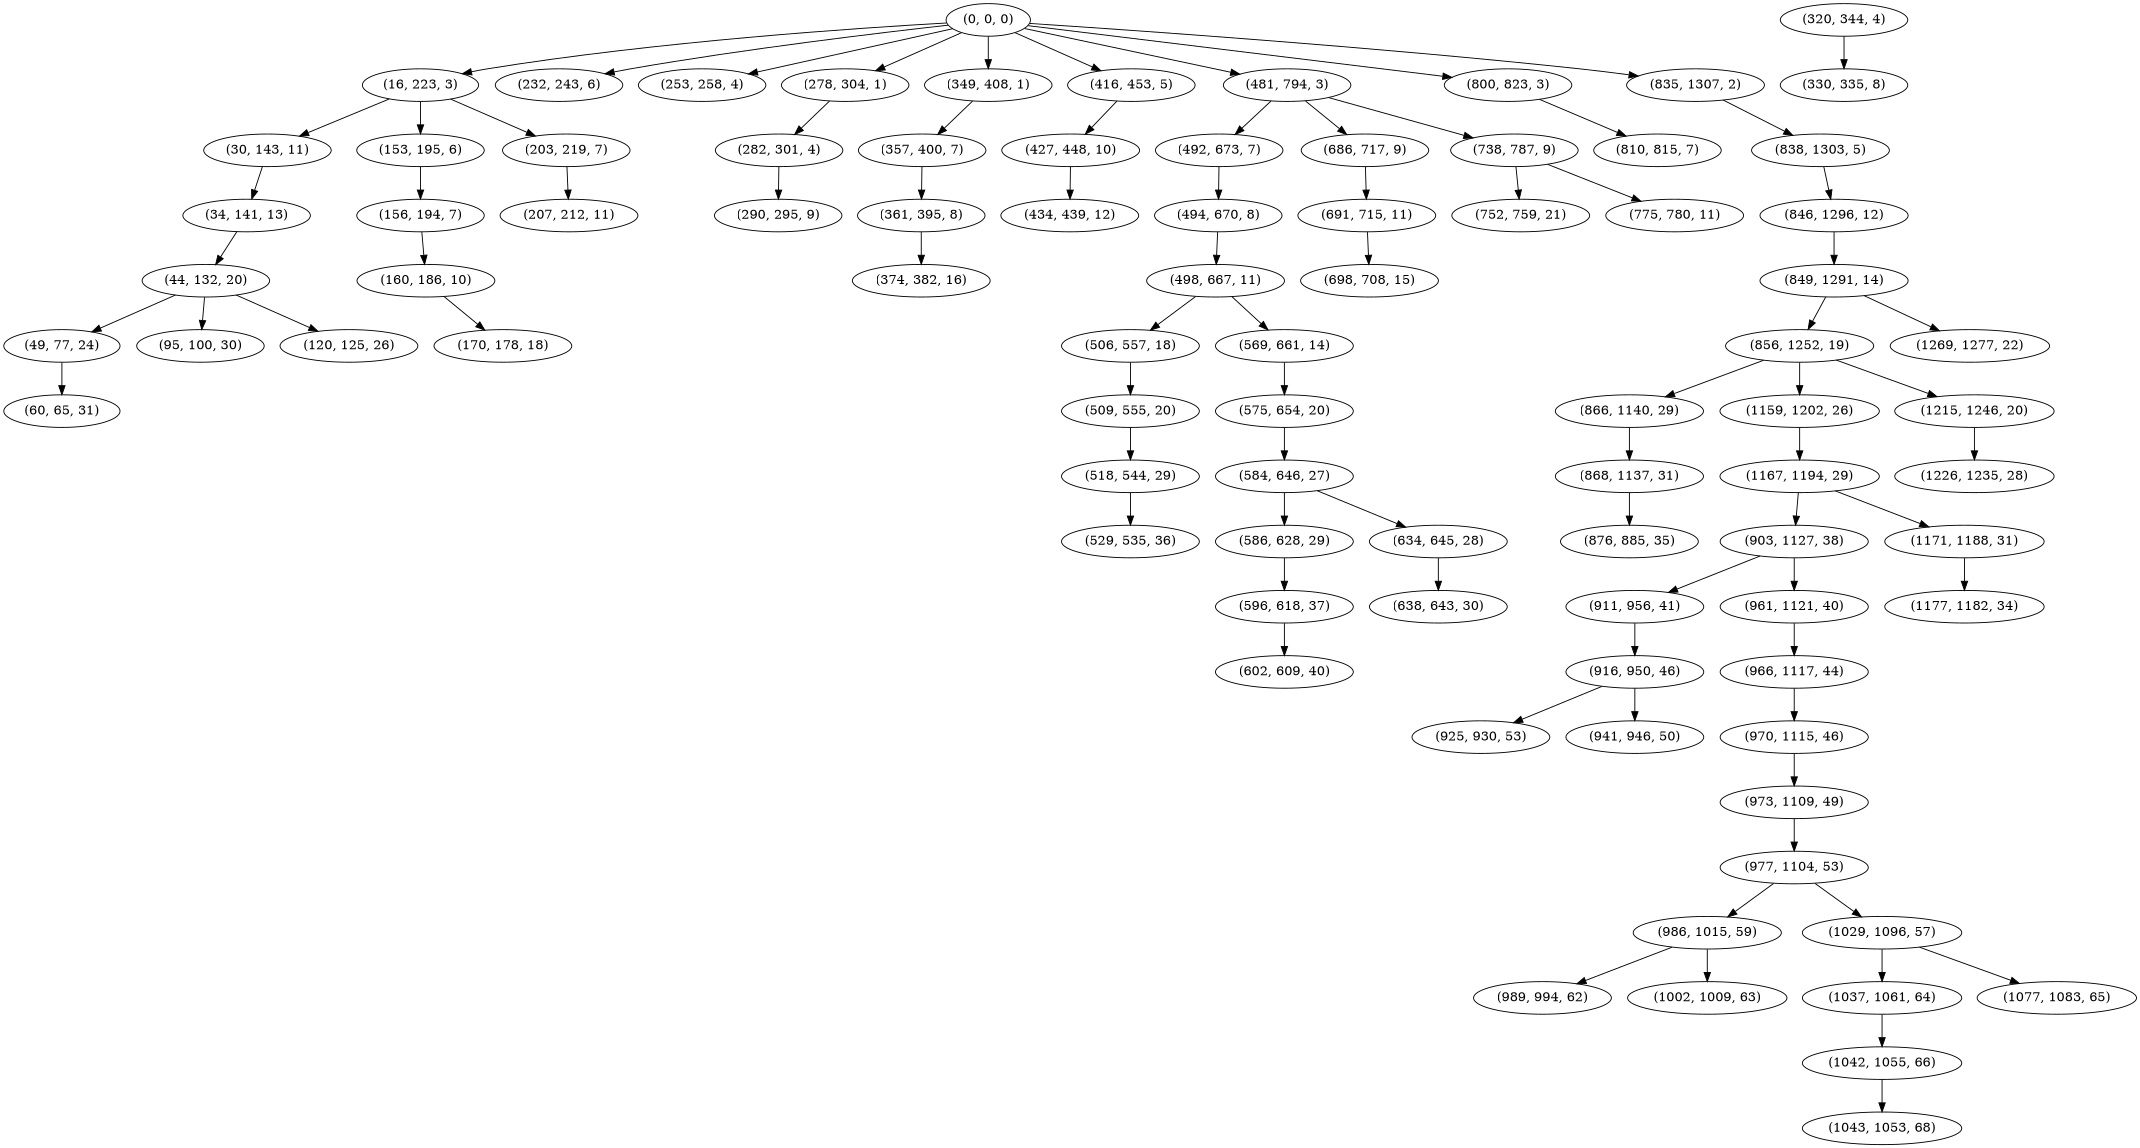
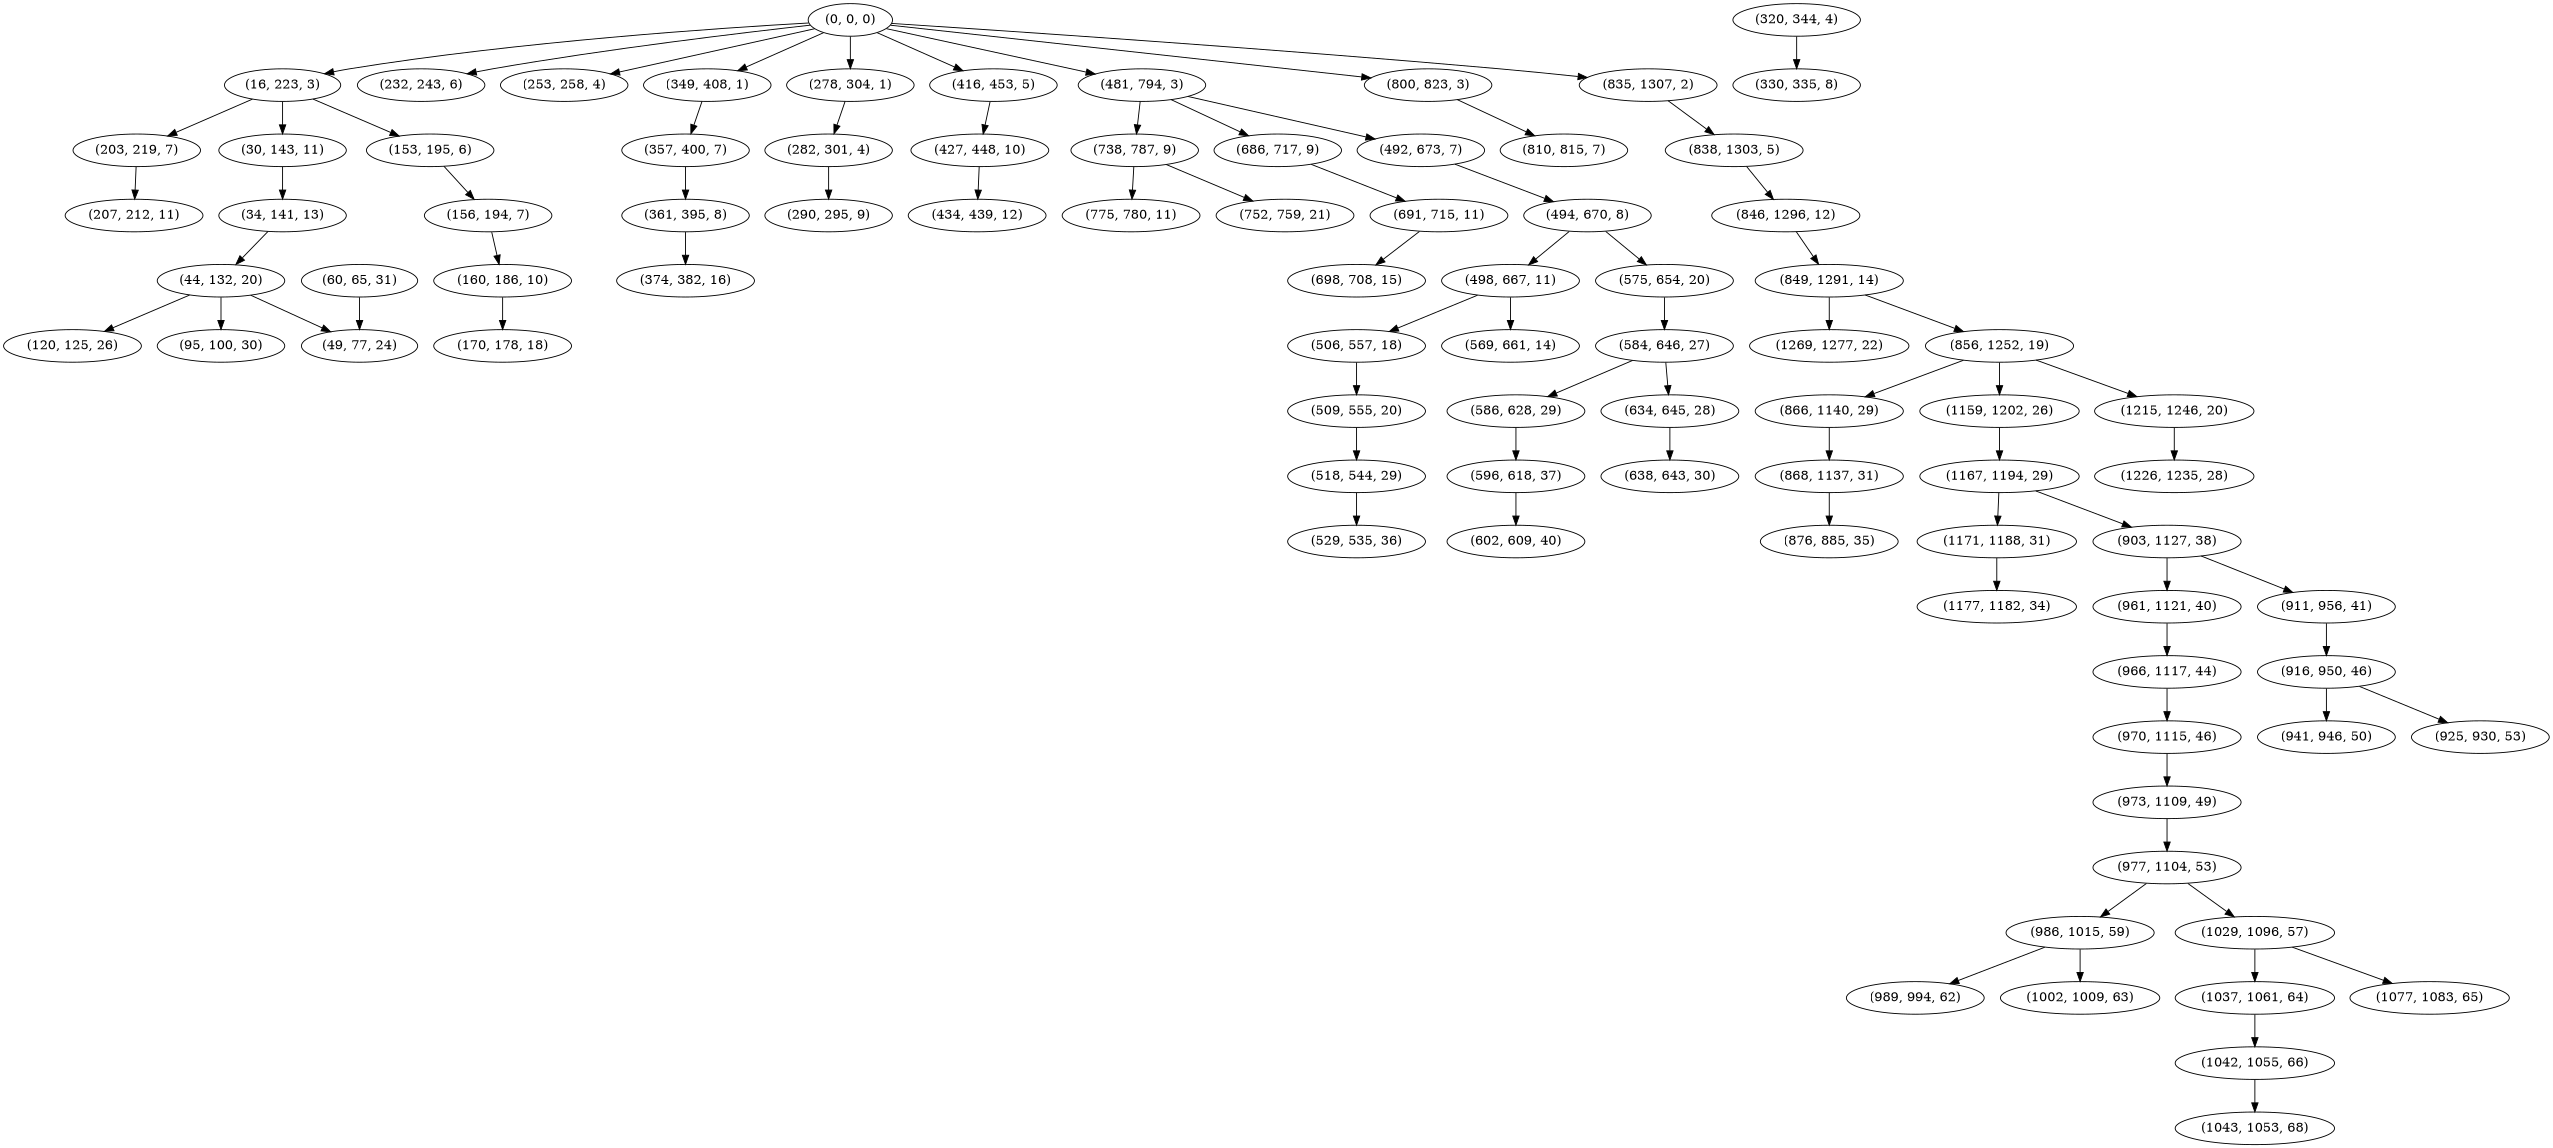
edge "(49, 77, 24)" -> "(60, 65, 31)": reversed
edge "(569, 661, 14)" -> "(575, 654, 20)": now "(494, 670, 8)" -> "(575, 654, 20)"
